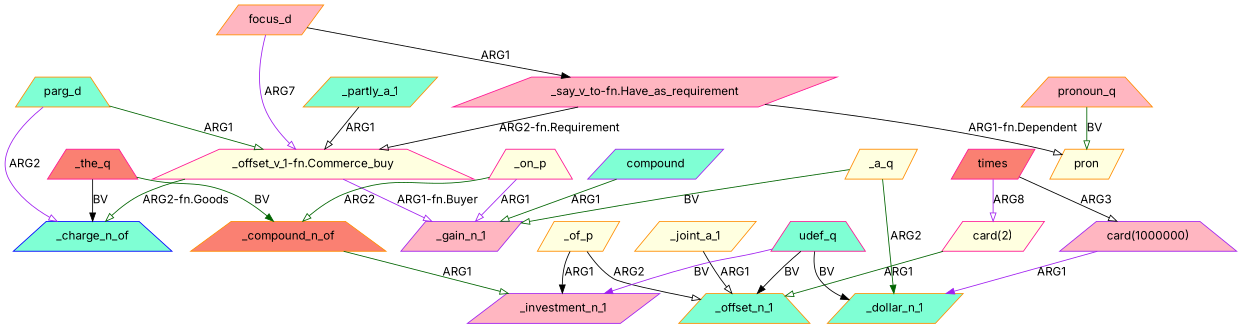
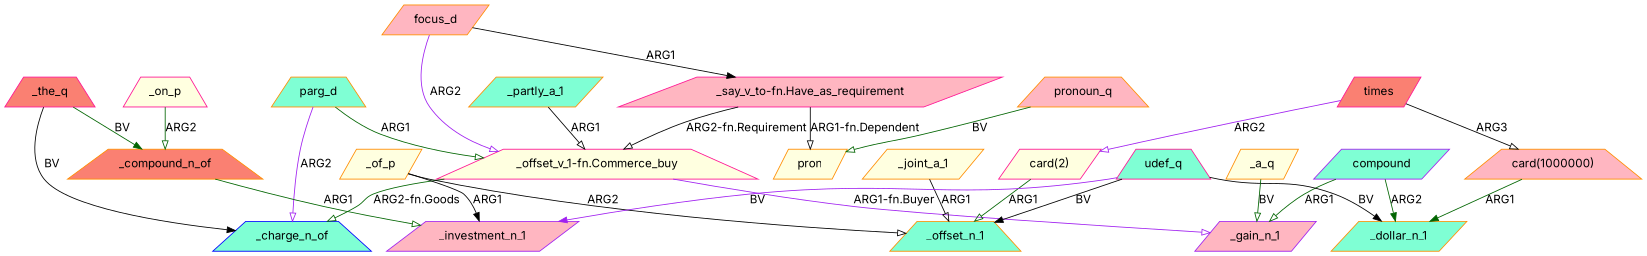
edge "focus_d" -> "_offset_v_1-fn.Commerce_buy": label "ARG7" -> "ARG2"
edge "_on_p" -> "_gain_n_1": removed, label "ARG1"
edge "times" -> "card(2)": label "ARG8" -> "ARG2"
edge "_a_q" -> "_dollar_n_1": now "compound" -> "_dollar_n_1"
node "card(1000000)": color purple -> darkorange
edge "card(1000000)" -> "_dollar_n_1": color purple -> darkgreen
